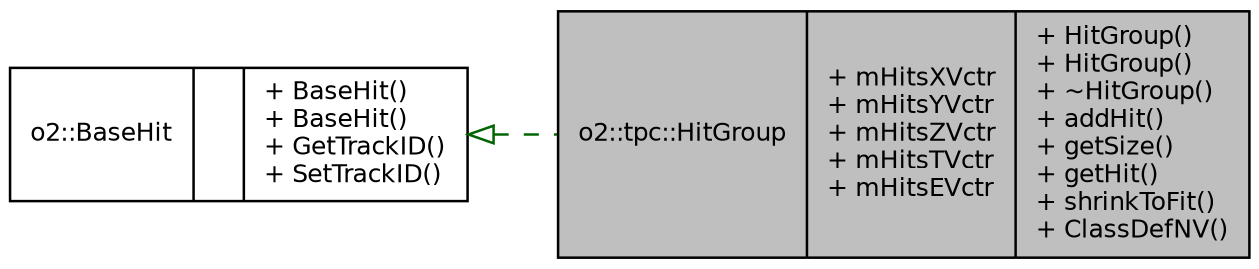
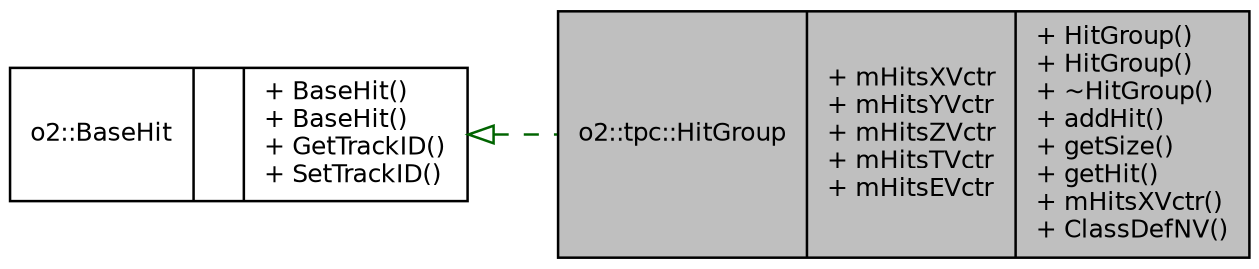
node "o2::tpc::HitGroup": text "+ shrinkToFit()" -> "+ mHitsXVctr()"
